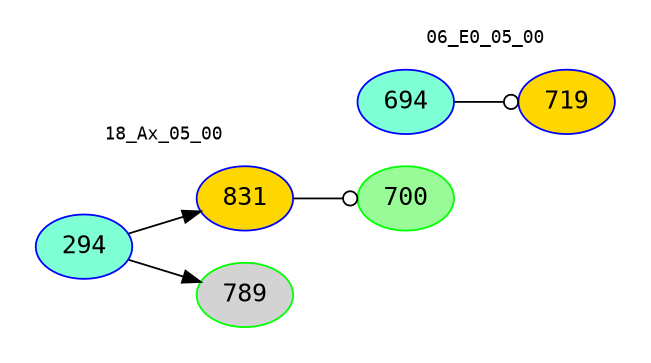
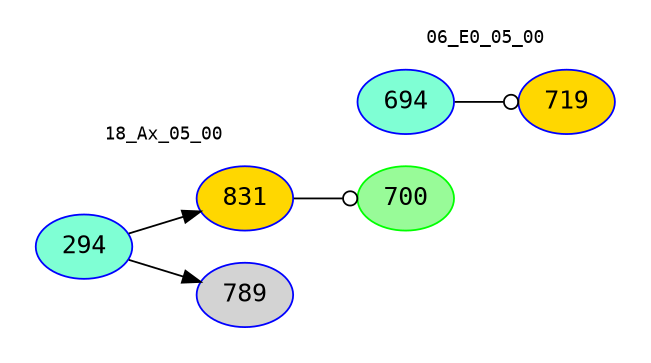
node "789": color green -> blue
